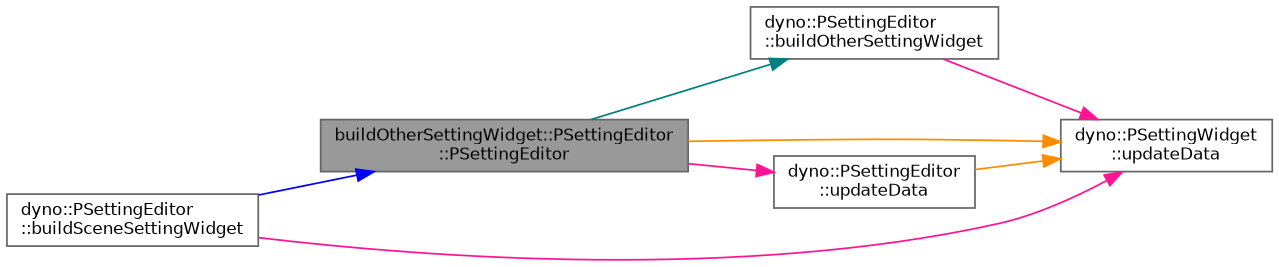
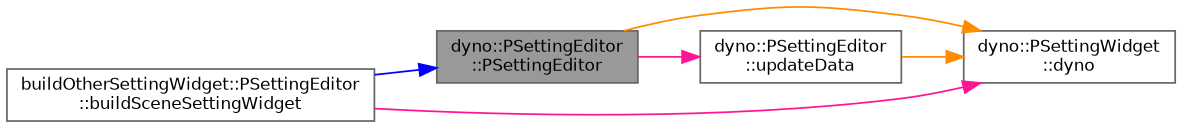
node "dyno::PSettingEditor ::buildOtherSettingWidget": removed
node "buildOtherSettingWidget::PSettingEditor ::PSettingEditor": label "buildOtherSettingWidget::PSettingEditor ::PSettingEditor" -> "dyno::PSettingEditor ::PSettingEditor"
node "dyno::PSettingWidget ::updateData": label "dyno::PSettingWidget ::updateData" -> "dyno::PSettingWidget ::dyno"
node "dyno::PSettingEditor ::buildSceneSettingWidget": label "dyno::PSettingEditor ::buildSceneSettingWidget" -> "buildOtherSettingWidget::PSettingEditor ::buildSceneSettingWidget"
